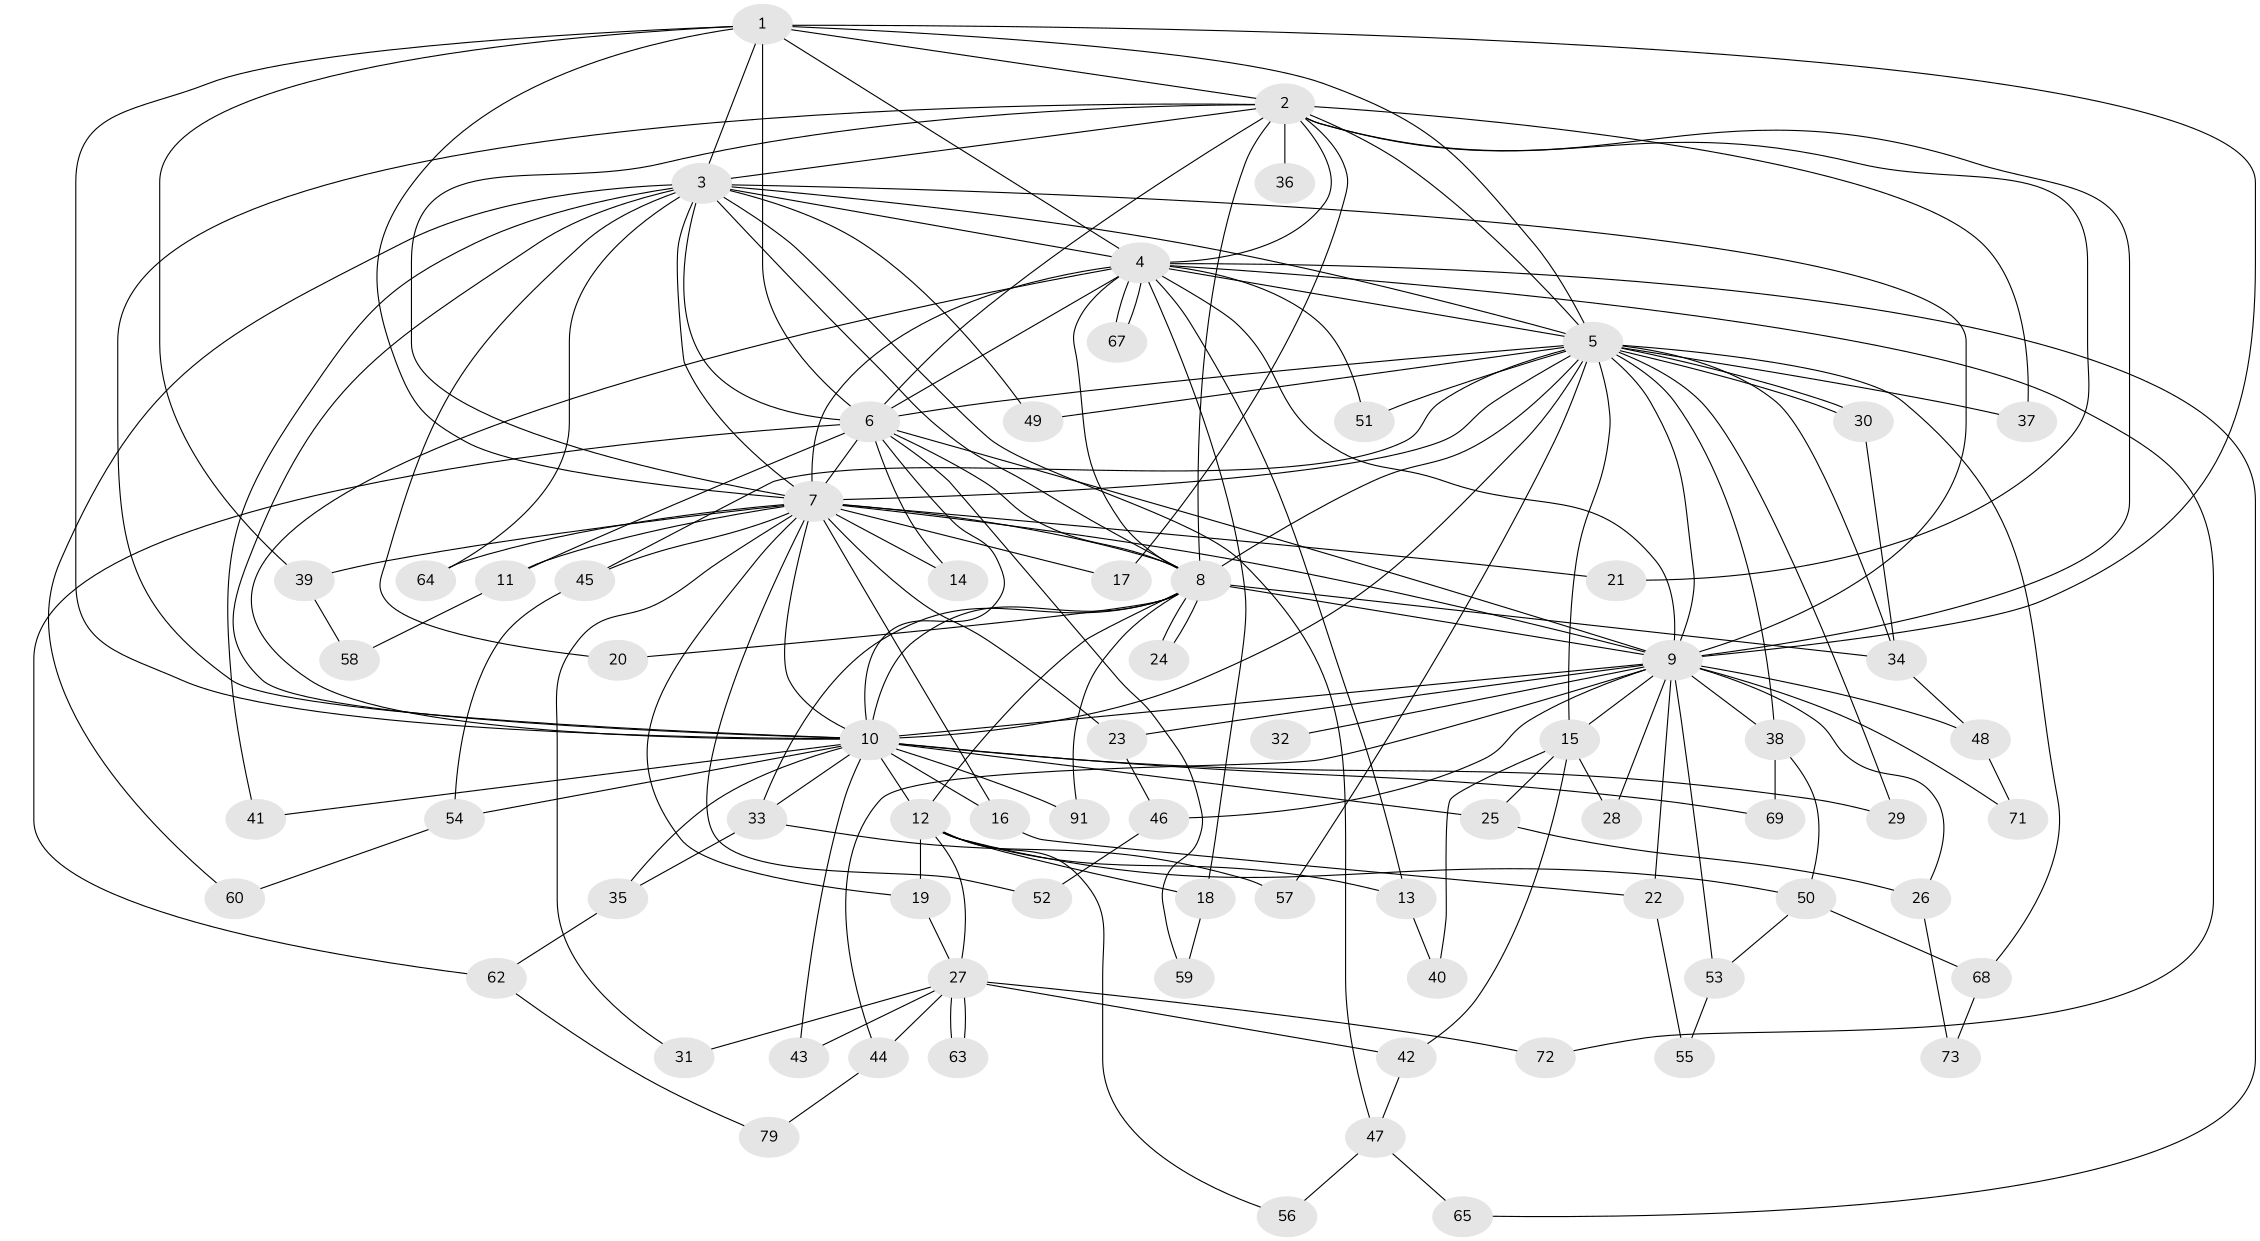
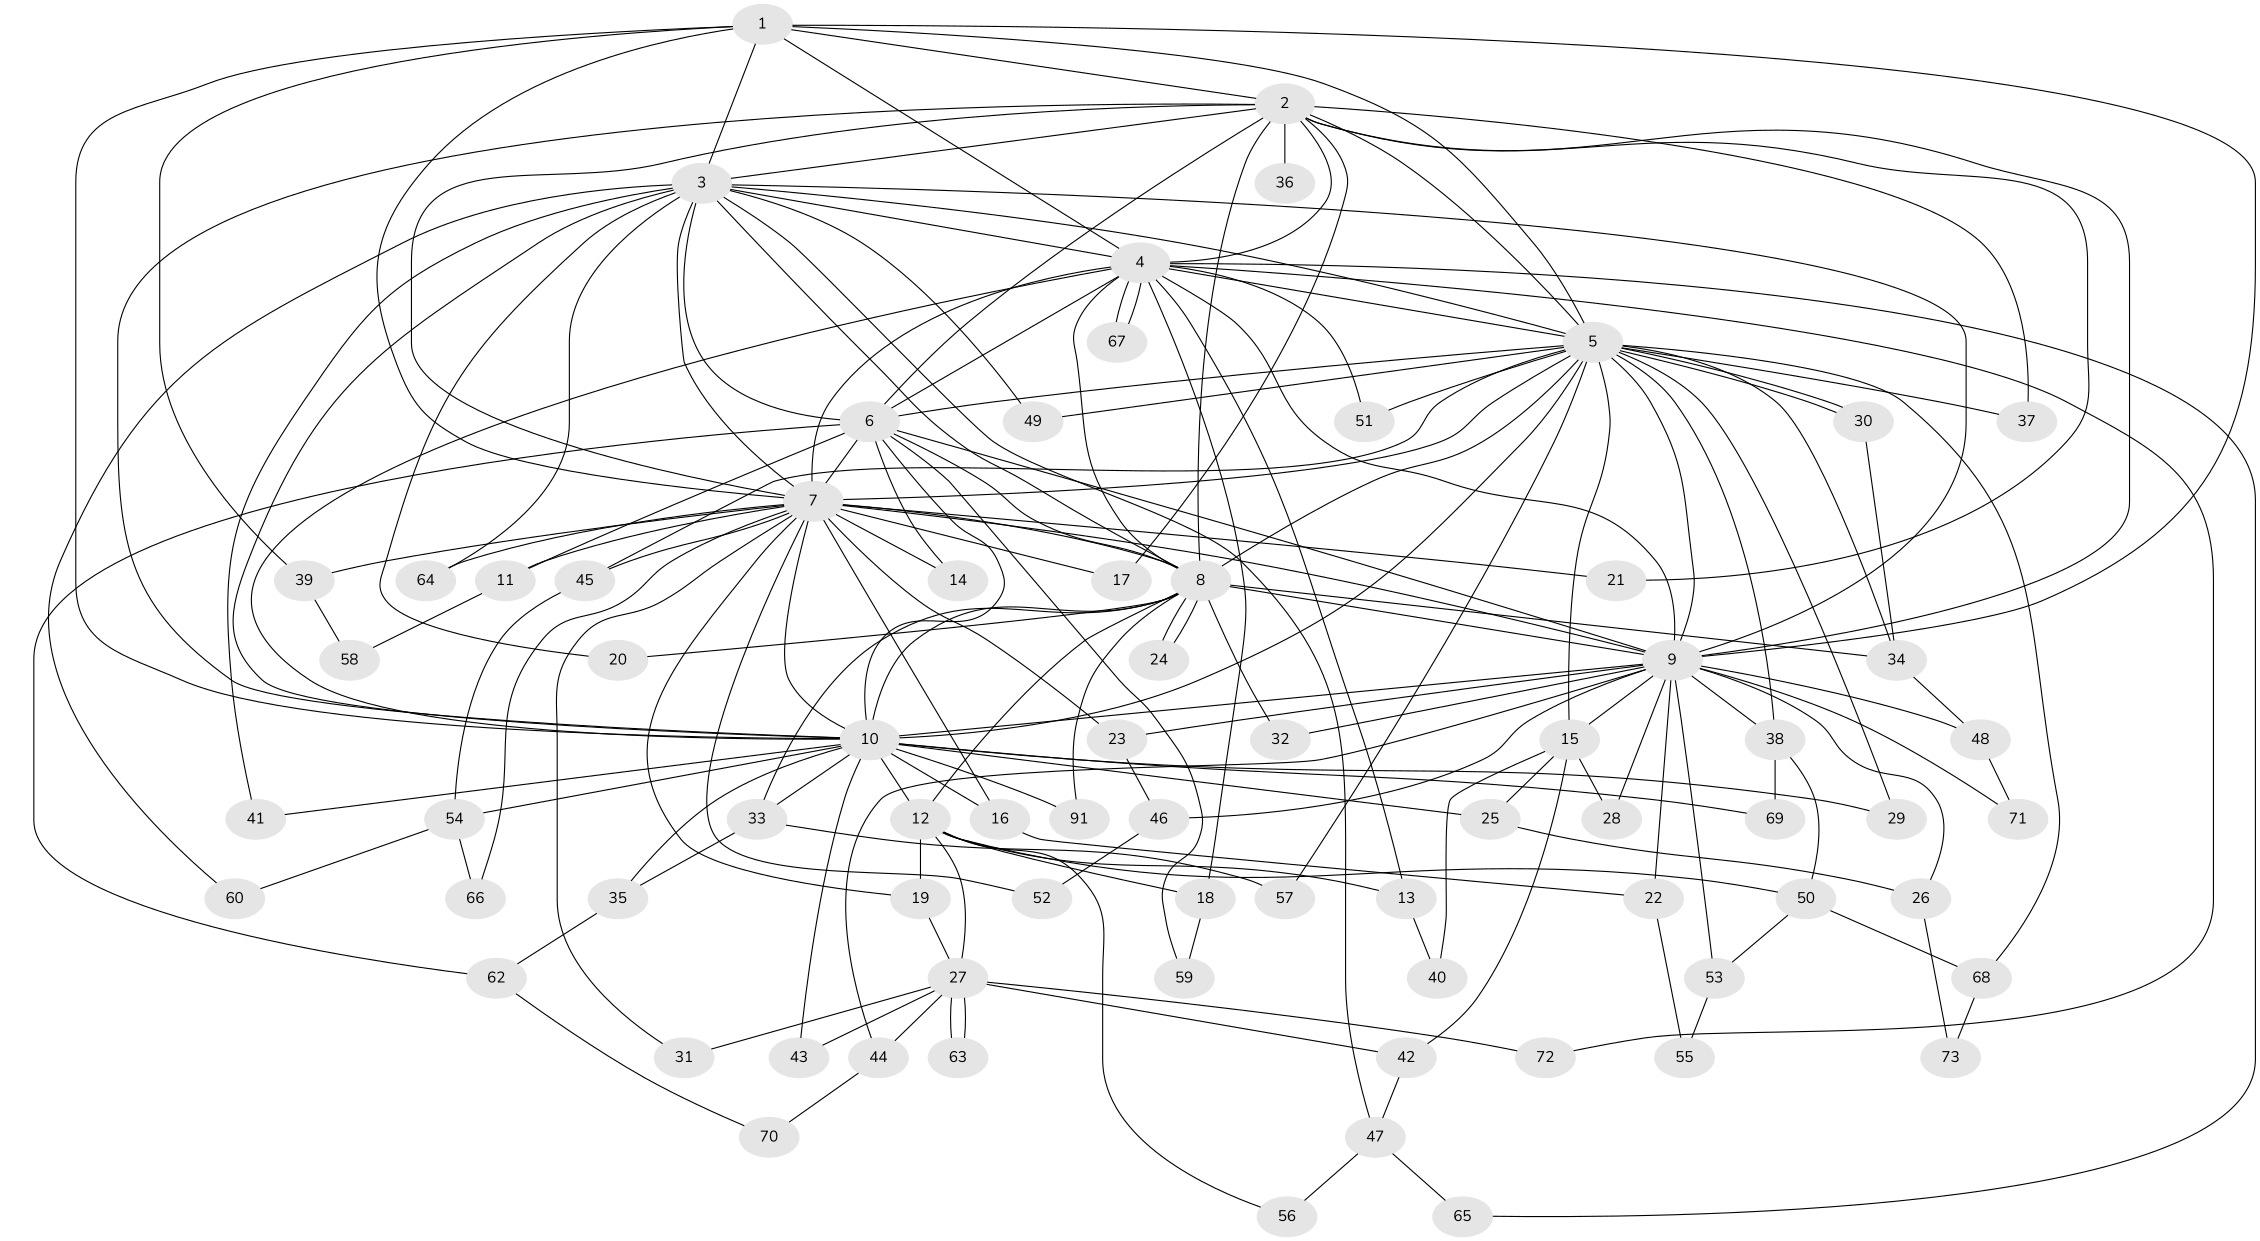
edge "1" -- "6": removed
edge "8" -- "32": added
node "66": added
node "79": label "79" -> "70"
